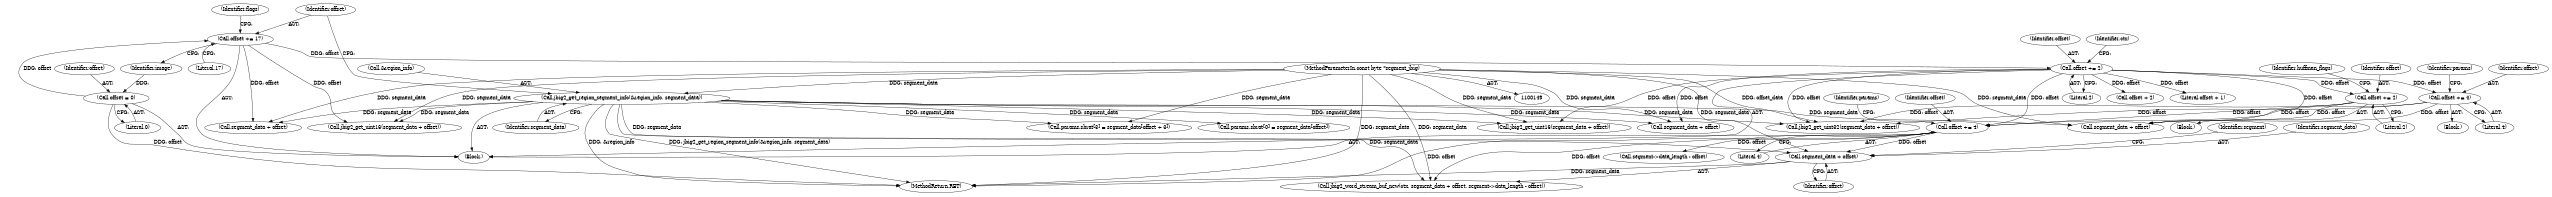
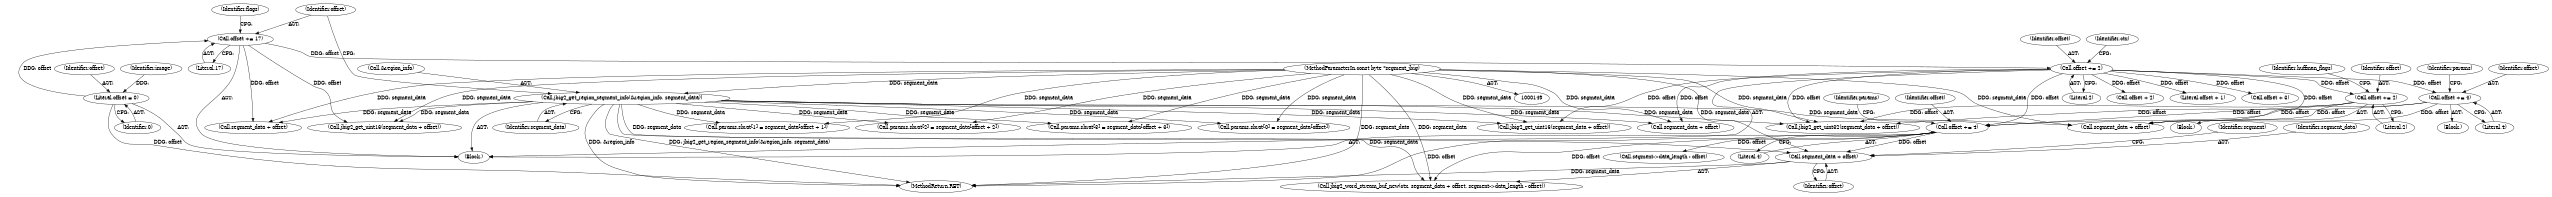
edge "(Call,offset += 17)" -> "(Identifier,image)": now "(Call,offset += 17)" -> "(Literal,17)"
edge "(Literal,17)" -> "(Call,offset += 17)": label "CFG: " -> "AST: "
edge "(MethodParameterIn,const byte *segment_jbig)" -> "(Call,params.sbrat[0] = segment_data[offset])": added, label "DDG: segment_data"
node "(Call,offset = 0)": label "(Call,offset = 0)" -> "(Literal,offset = 0)"
node "1100149": label "1100149" -> "1000149"
edge "(MethodParameterIn,const byte *segment_jbig)" -> "(Call,jbig2_get_uint32(segment_data + offset))": label "DDG: offset_data" -> "DDG: segment_data"
node "(Call,offset + 3)": added
node "(Literal,0)": label "(Literal,0)" -> "(Identifier,0)"
node "(Call,params.sbrat[1] = segment_data[offset + 1])": added
node "(Call,params.sbrat[2] = segment_data[offset + 2])": added
